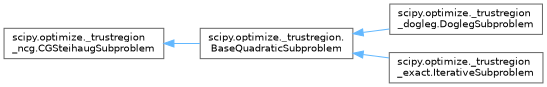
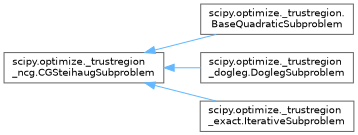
edge "scipy.optimize._trustregion _dogleg.DoglegSubproblem" -> "scipy.optimize._trustregion. BaseQuadraticSubproblem": now "scipy.optimize._trustregion _dogleg.DoglegSubproblem" -> "scipy.optimize._trustregion _ncg.CGSteihaugSubproblem"
edge "scipy.optimize._trustregion _exact.IterativeSubproblem" -> "scipy.optimize._trustregion. BaseQuadraticSubproblem": now "scipy.optimize._trustregion _exact.IterativeSubproblem" -> "scipy.optimize._trustregion _ncg.CGSteihaugSubproblem"
